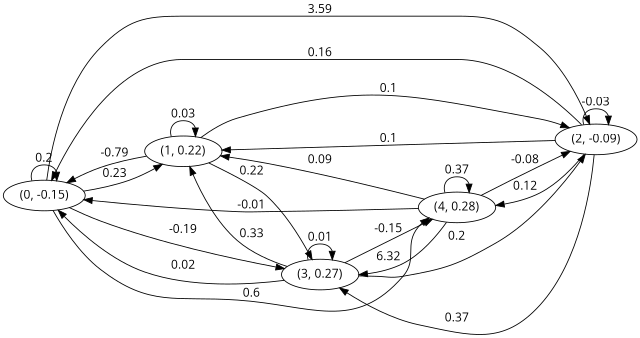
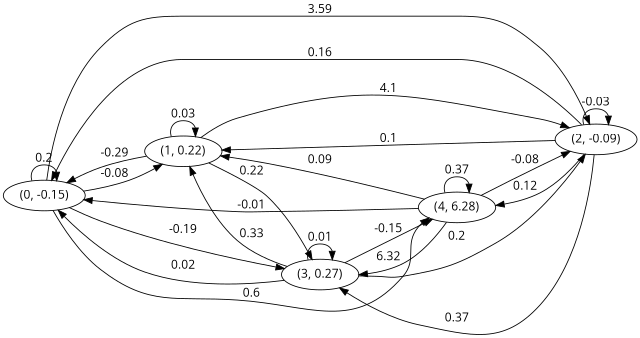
edge "(1, 0.22)" -> "(2, -0.09)": label "0.1" -> "4.1"
edge "(1, 0.22)" -> "(0, -0.15)": label "-0.79" -> "-0.29"
edge "(0, -0.15)" -> "(1, 0.22)": label "0.23" -> "-0.08"
node "(4, 0.28)": label "(4, 0.28)" -> "(4, 6.28)"
